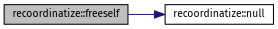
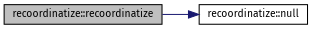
node "recoordinatize::freeself": label "recoordinatize::freeself" -> "recoordinatize::recoordinatize"
